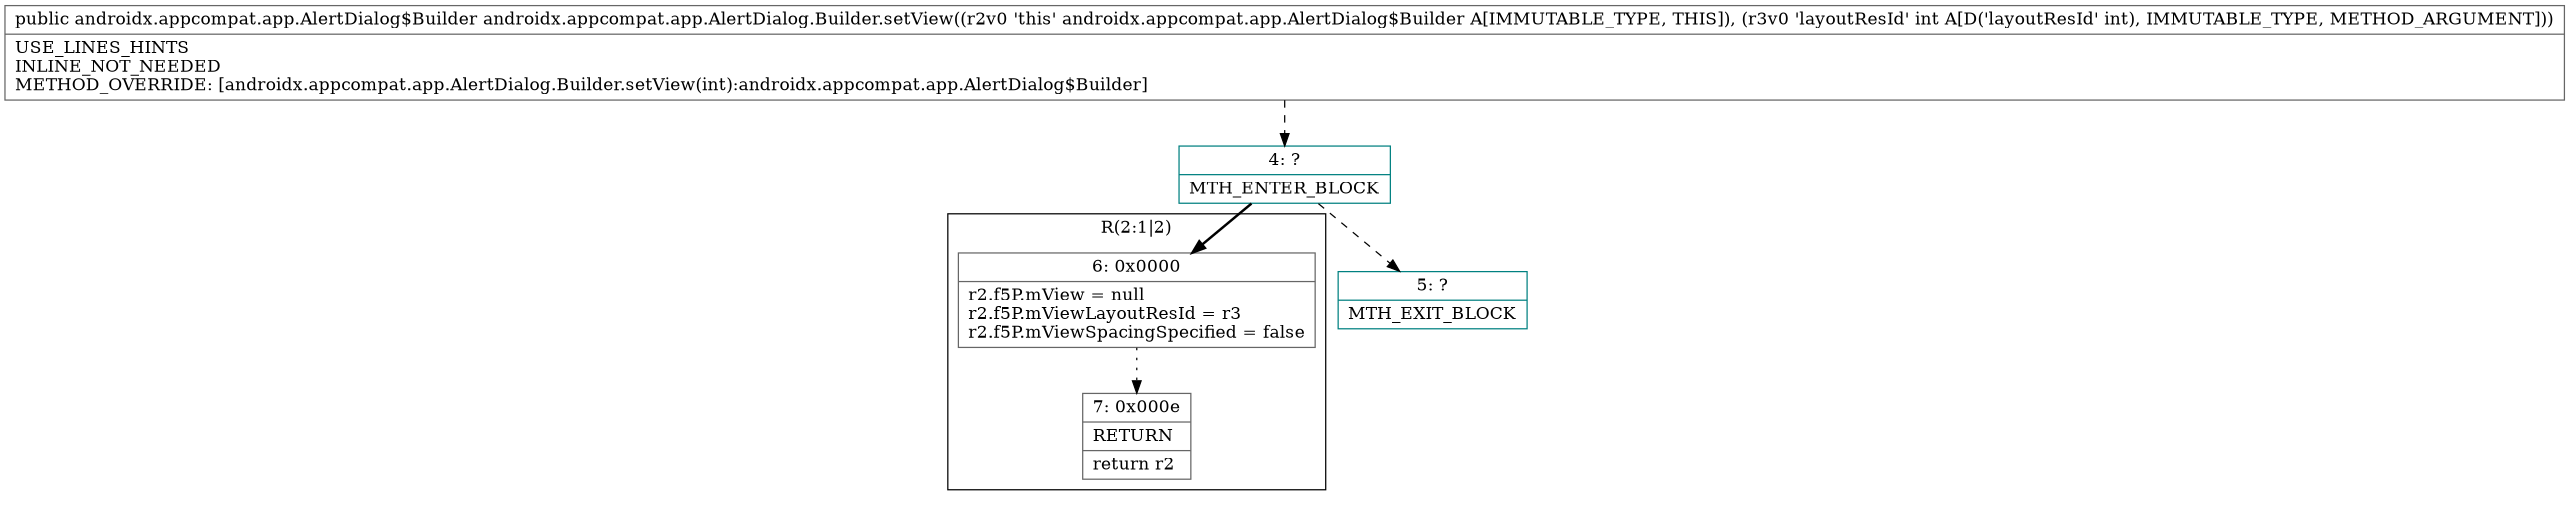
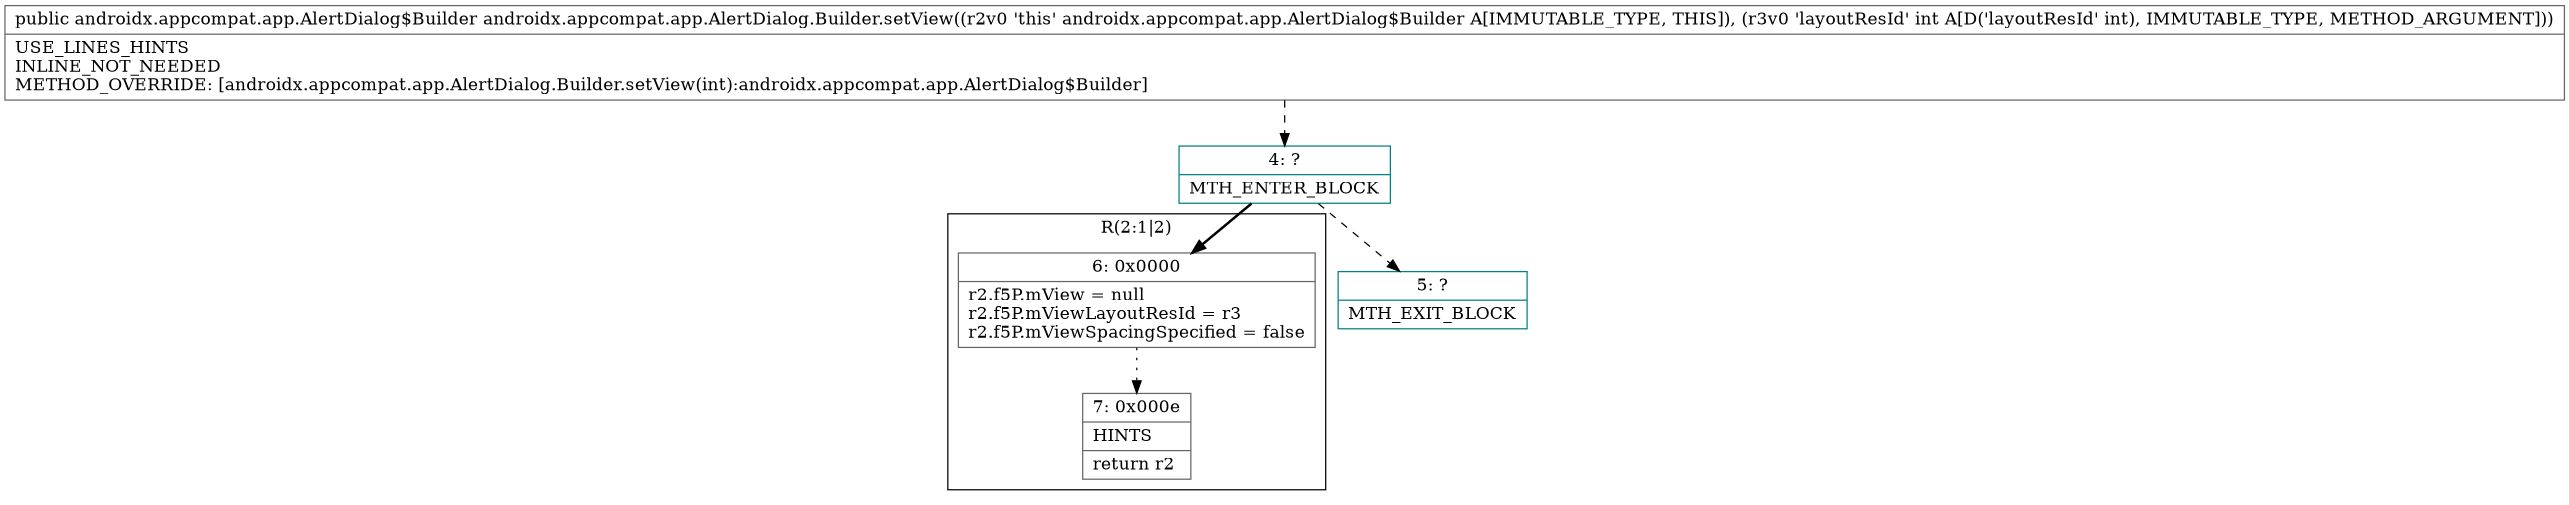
node "7: 0x000e": text "RETURN" -> "HINTS"
